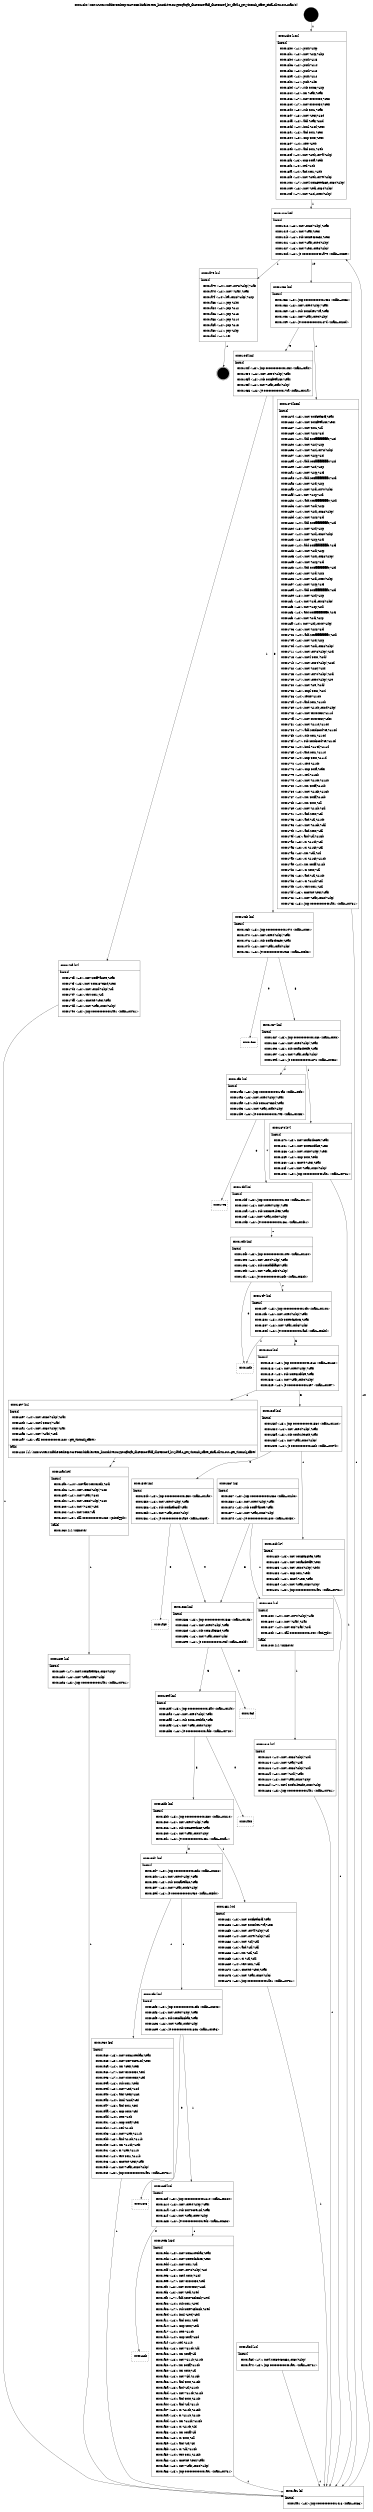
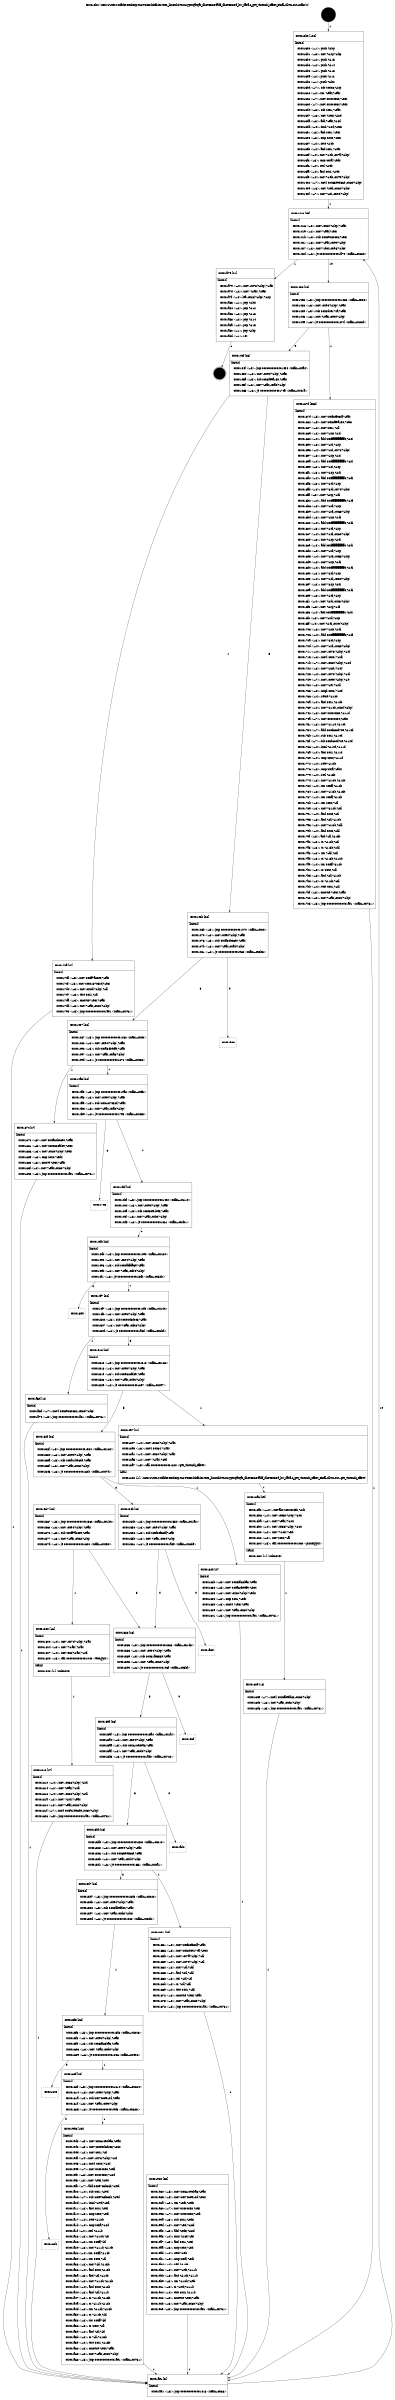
edge "0x4014f7 [28]" -> "0x4018db": now "0x4014f7 [28]" -> "0x401a6d [12]"
edge "0x4015d7 [28]" -> "0x401980 [83]": removed, label "1"
